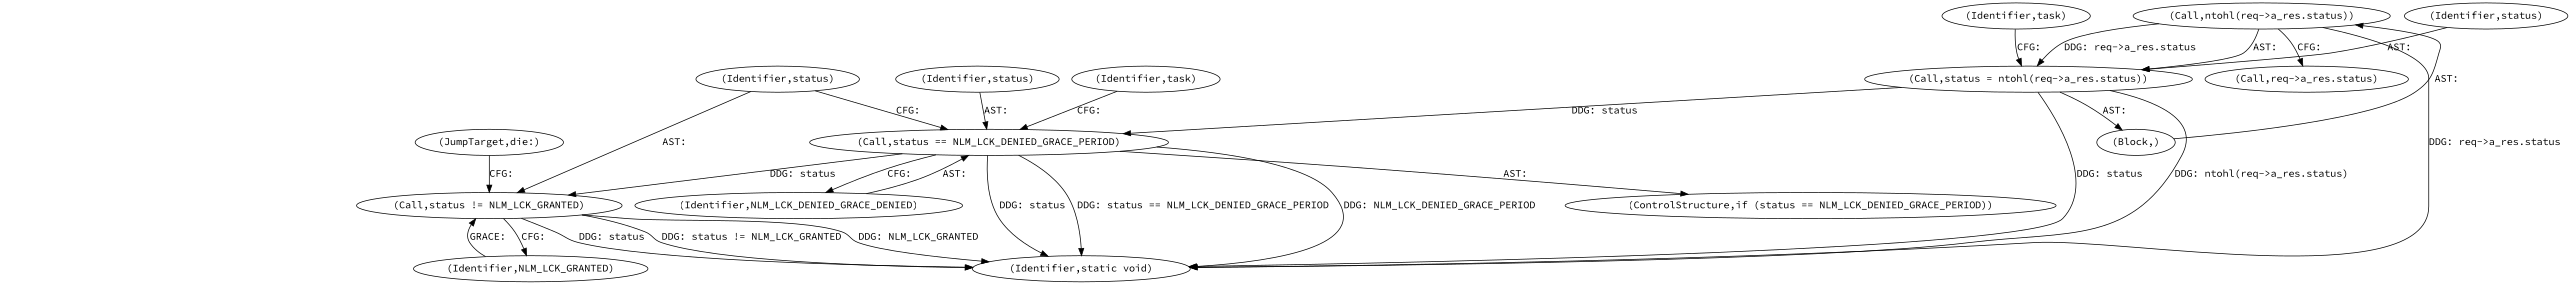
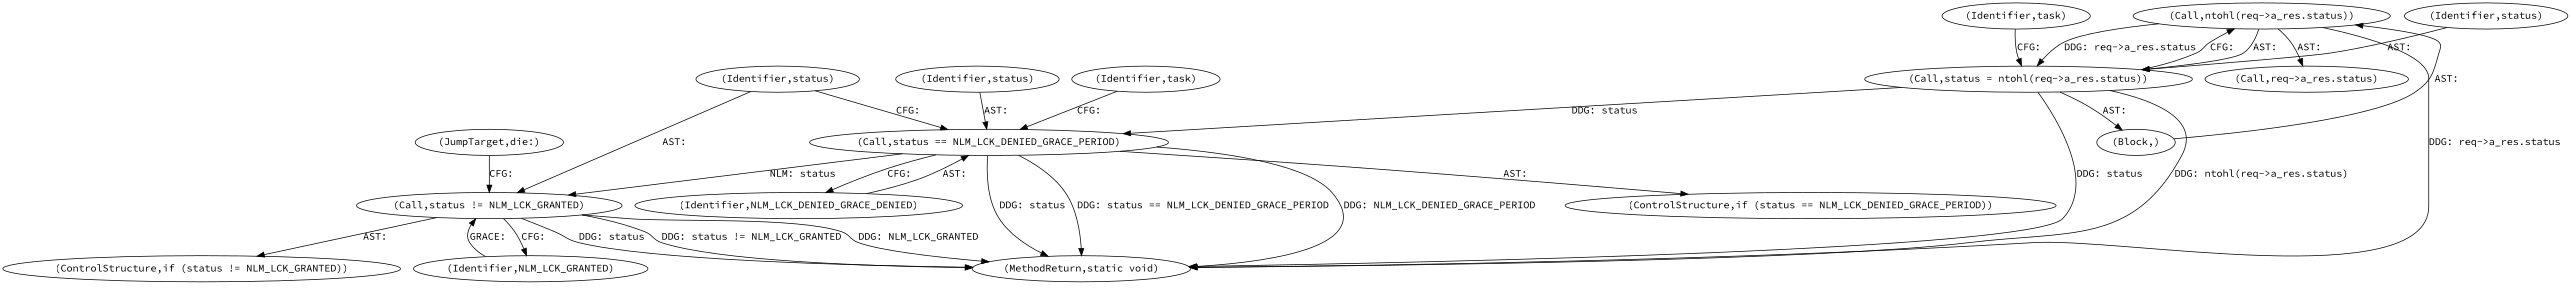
edge "(Call,ntohl(req->a_res.status))" -> "(Call,req->a_res.status)": label "CFG: " -> "AST: "
edge "(Call,status = ntohl(req->a_res.status))" -> "(Call,ntohl(req->a_res.status))": added, label "CFG:"
edge "(Call,status == NLM_LCK_DENIED_GRACE_PERIOD)" -> "(Call,status != NLM_LCK_GRANTED)": label "DDG: status" -> "NLM: status"
node "(ControlStructure,if (status != NLM_LCK_GRANTED))": added
node "(Identifier,static void)": label "(Identifier,static void)" -> "(MethodReturn,static void)"
